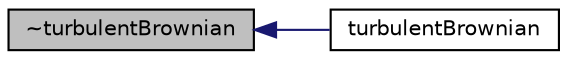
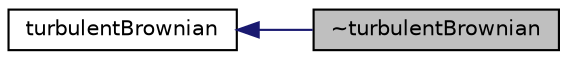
edge "turbulentBrownian" -> "~turbulentBrownian": reversed
